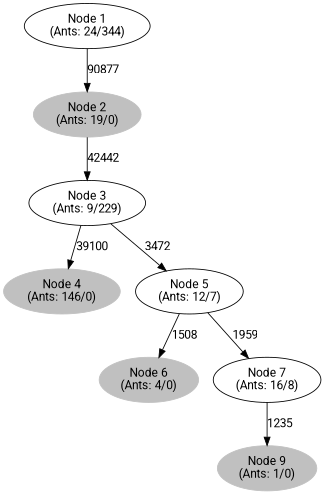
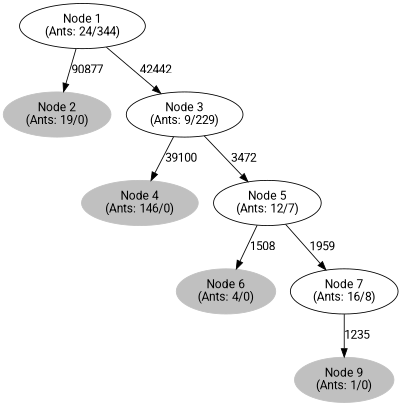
edge "Node 2 (Ants: 19/0)" -> "Node 3 (Ants: 9/229)": now "Node 1 (Ants: 24/344)" -> "Node 3 (Ants: 9/229)"
